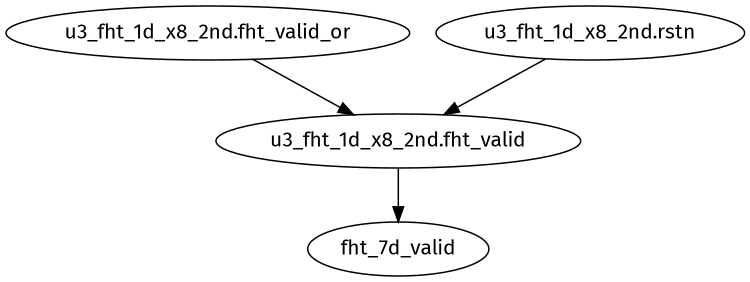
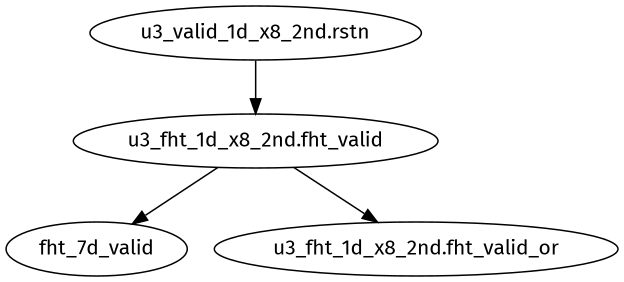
node "u3_fht_1d_x8_2nd.rstn": label "u3_fht_1d_x8_2nd.rstn" -> "u3_valid_1d_x8_2nd.rstn"
edge "u3_fht_1d_x8_2nd.fht_valid_or" -> "u3_fht_1d_x8_2nd.fht_valid": reversed
